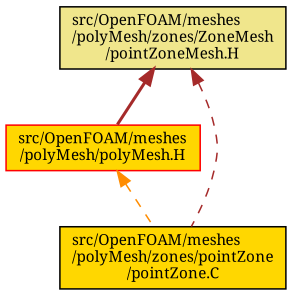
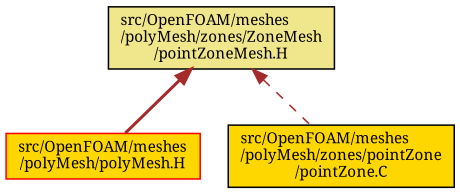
edge "src/OpenFOAM/meshes /polyMesh/zones/pointZone /pointZone.C" -> "src/OpenFOAM/meshes /polyMesh/polyMesh.H": removed
